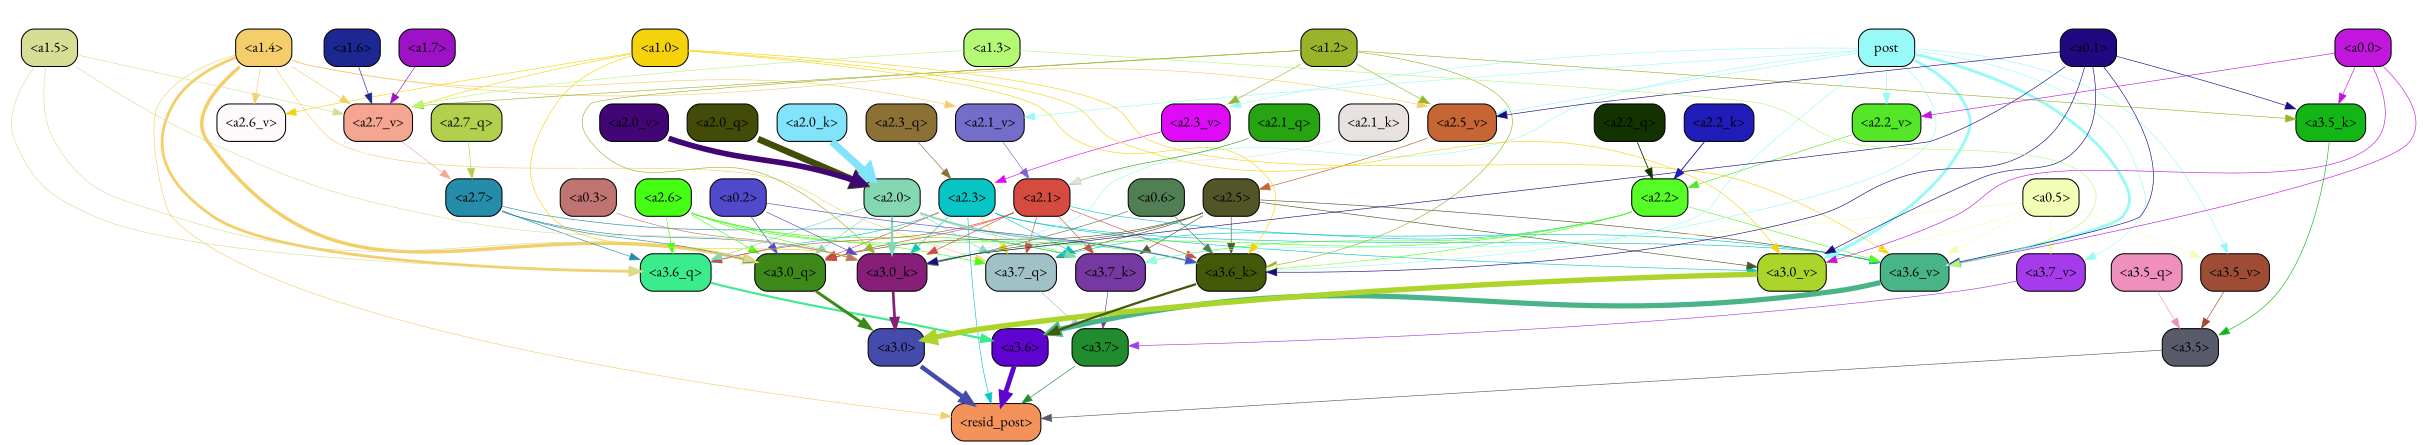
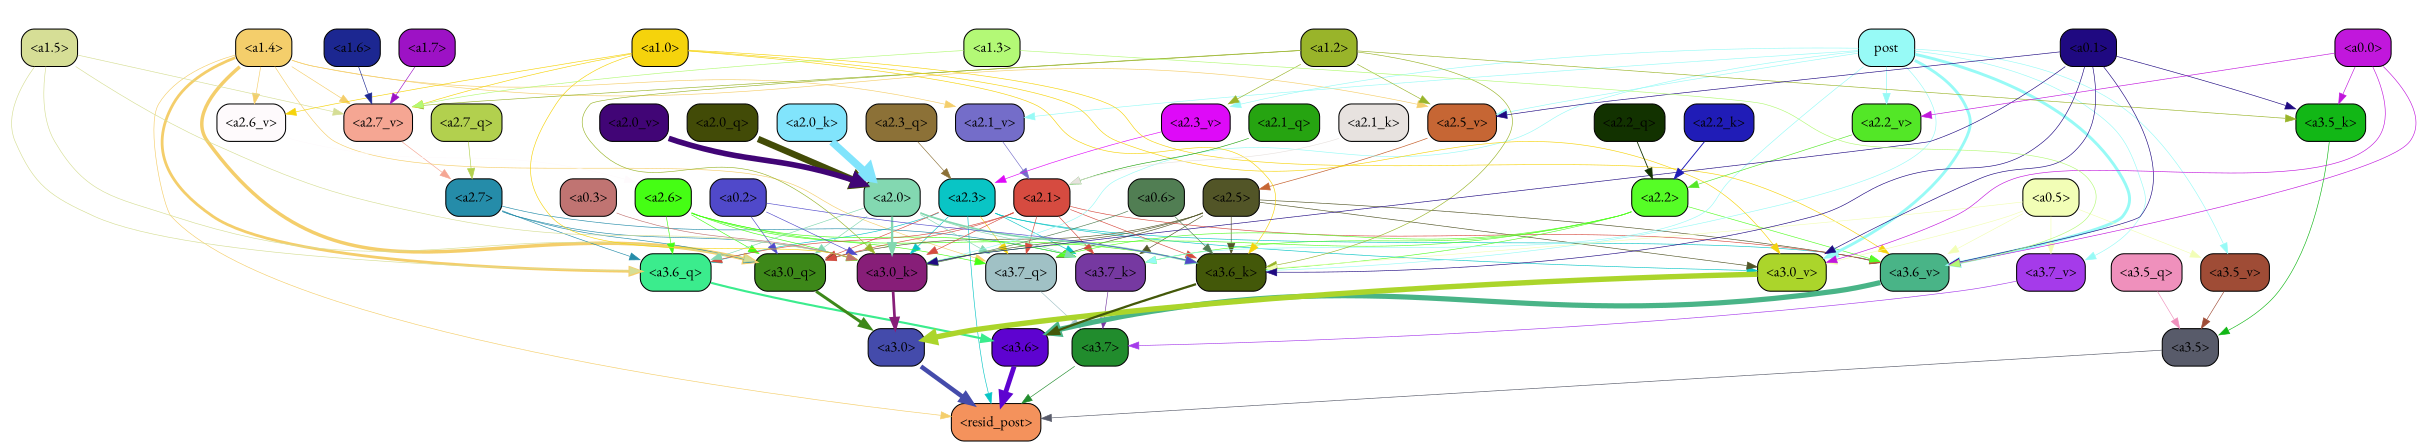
edge "<a2.1>" -> "<a3.6_v>": color #09c5c5 -> #d64b40
edge "<a2.2>" -> "<a3.7_q>": color #09c5c5 -> #56fd26
